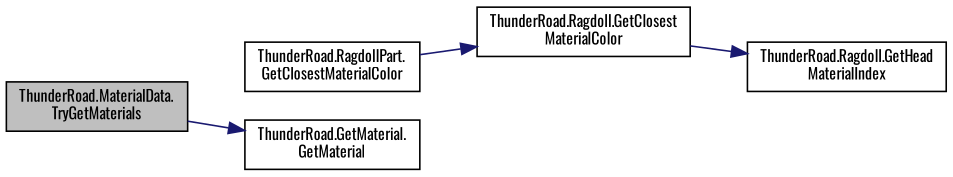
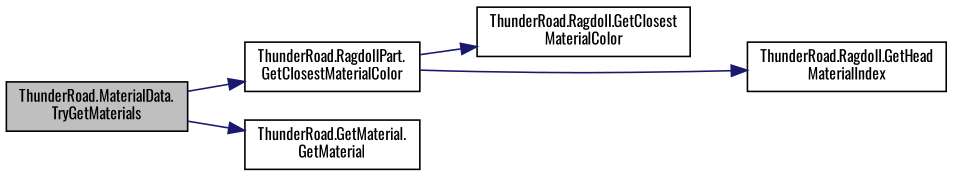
edge "ThunderRoad.Ragdoll.GetClosest MaterialColor" -> "ThunderRoad.Ragdoll.GetHead MaterialIndex": now "ThunderRoad.RagdollPart. GetClosestMaterialColor" -> "ThunderRoad.Ragdoll.GetHead MaterialIndex"
edge "ThunderRoad.MaterialData. TryGetMaterials" -> "ThunderRoad.RagdollPart. GetClosestMaterialColor": added
